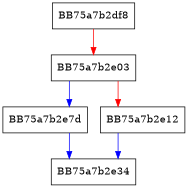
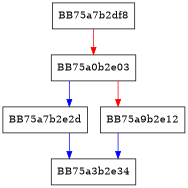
node "BB75a7b2e03": label "BB75a7b2e03" -> "BB75a0b2e03"
node "BB75a7b2e7d": label "BB75a7b2e7d" -> "BB75a7b2e2d"
node "BB75a7b2e12": label "BB75a7b2e12" -> "BB75a9b2e12"
node "BB75a7b2e34": label "BB75a7b2e34" -> "BB75a3b2e34"
